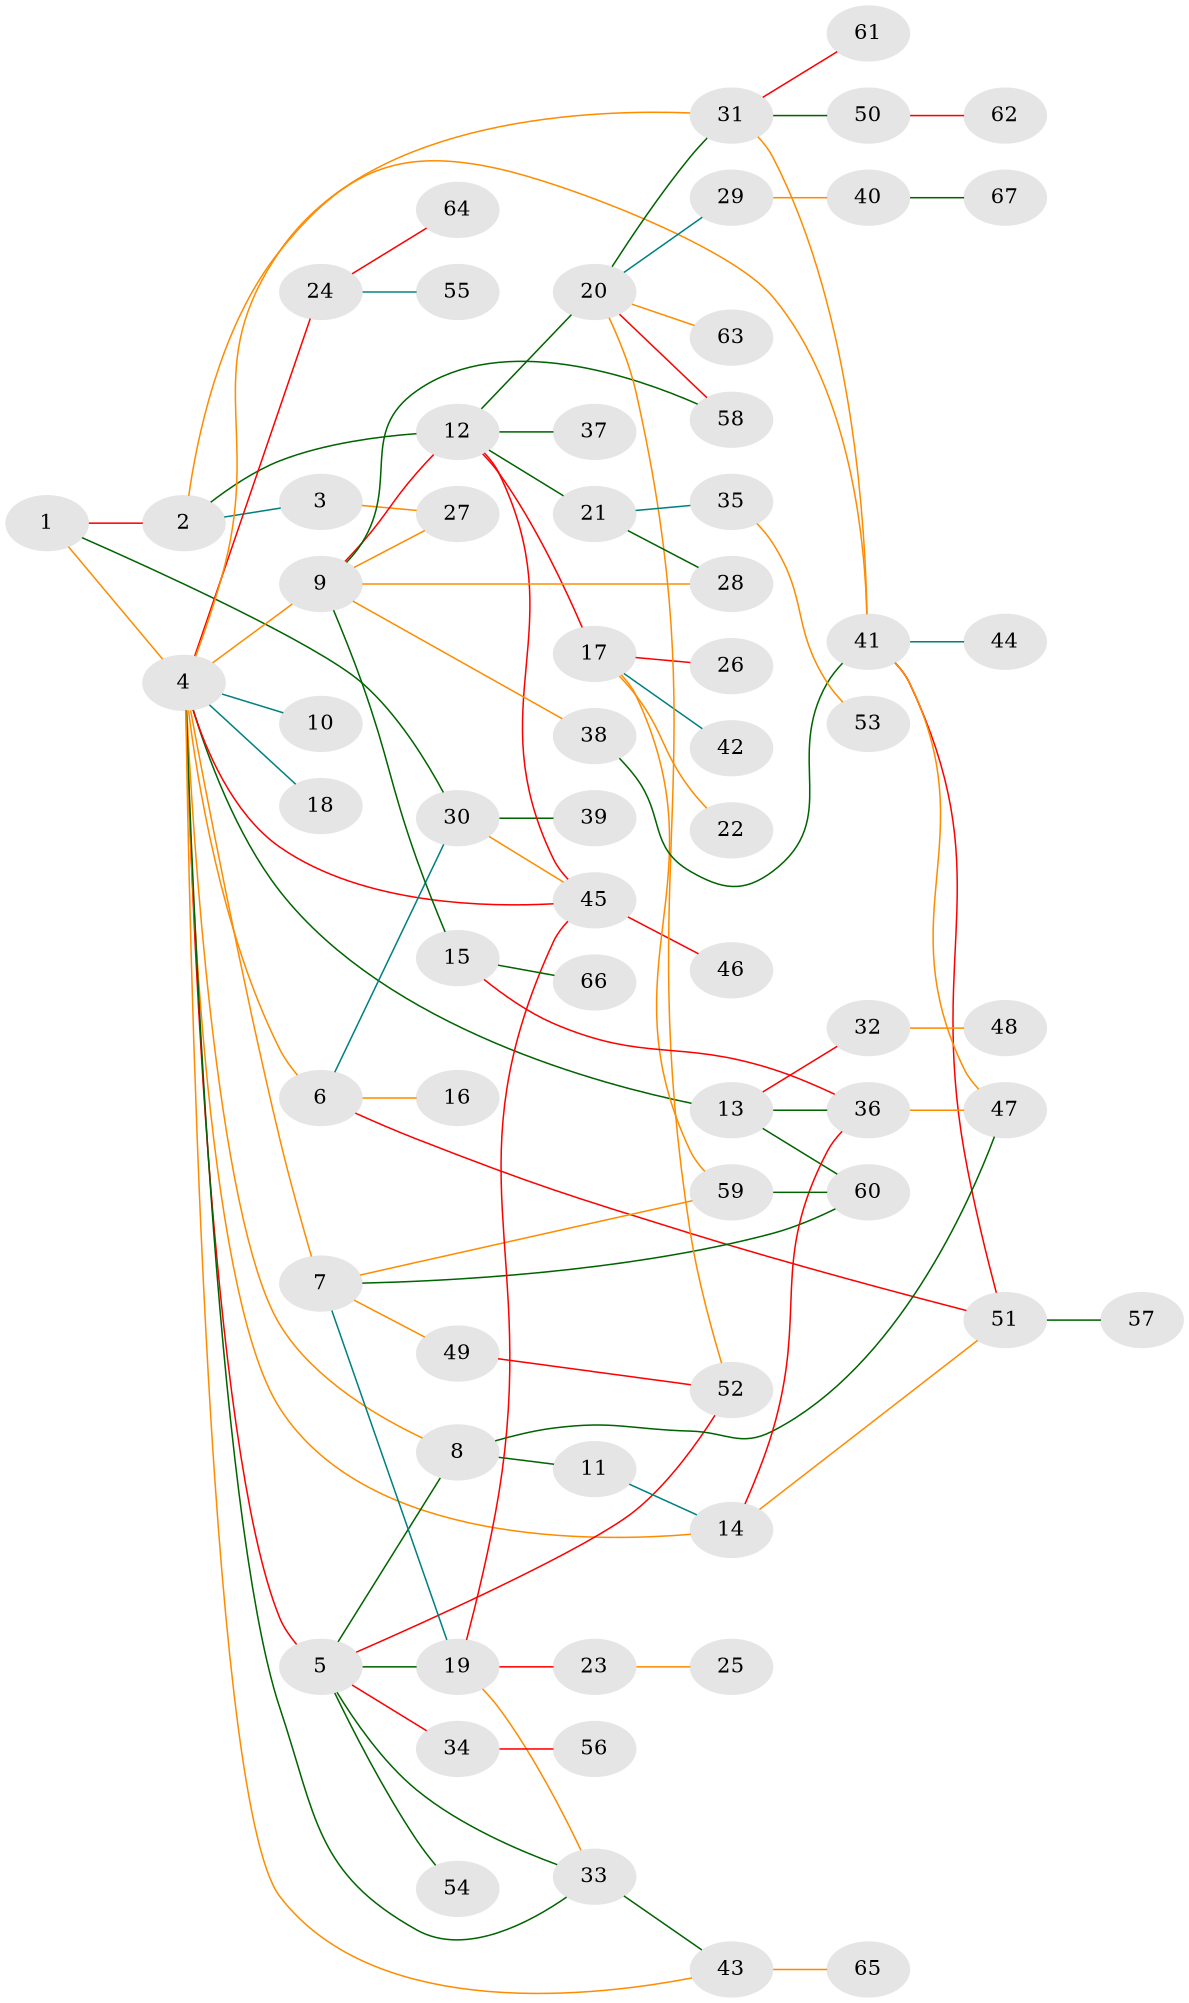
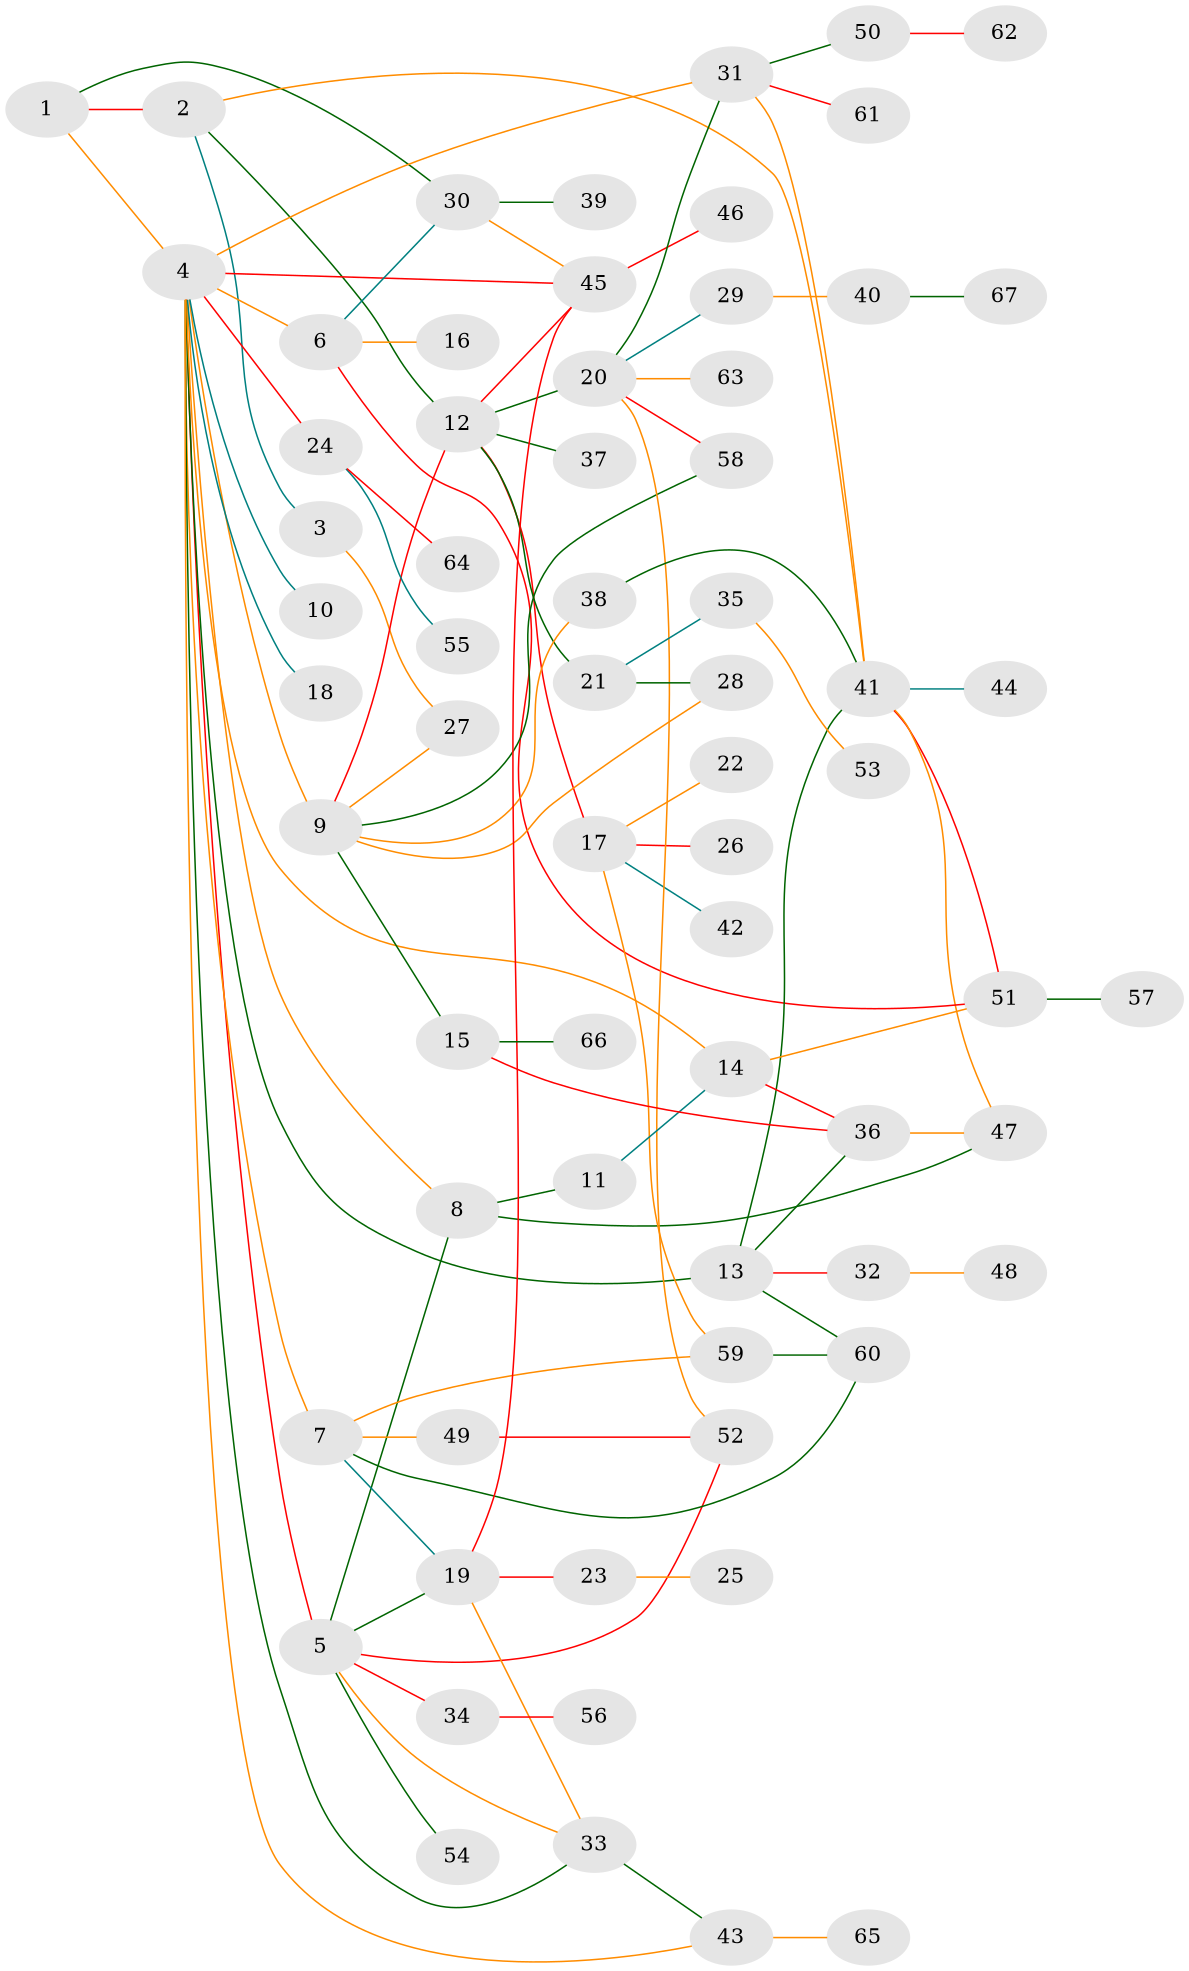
edge "41" -- "13": added
edge "5" -- "33": color darkgreen -> darkorange
